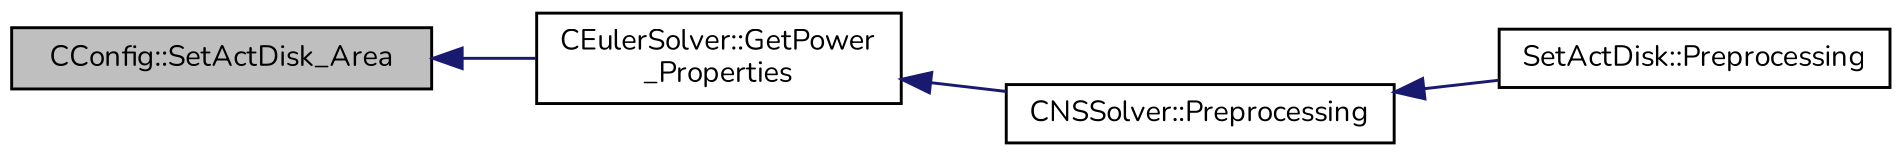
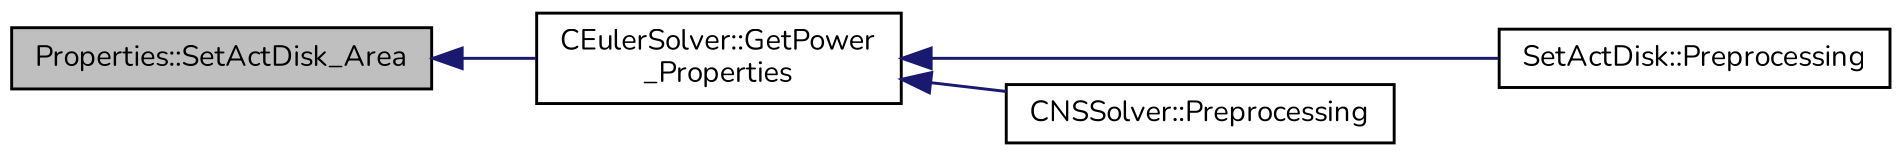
node "CConfig::SetActDisk_Area": label "CConfig::SetActDisk_Area" -> "Properties::SetActDisk_Area"
edge "SetActDisk::Preprocessing" -> "CNSSolver::Preprocessing": now "SetActDisk::Preprocessing" -> "CEulerSolver::GetPower _Properties"
